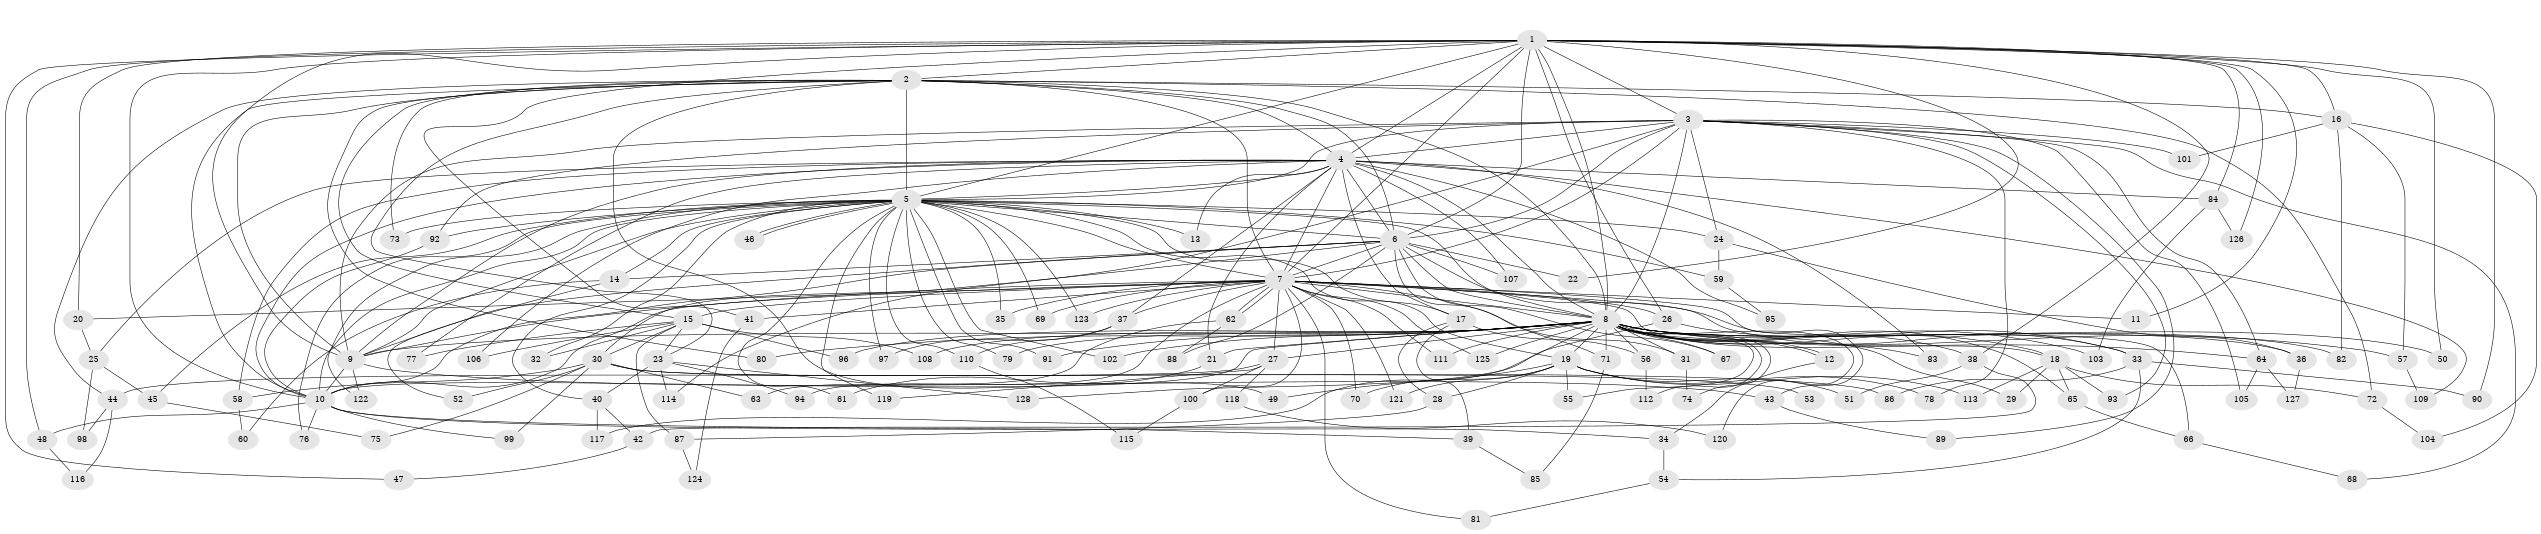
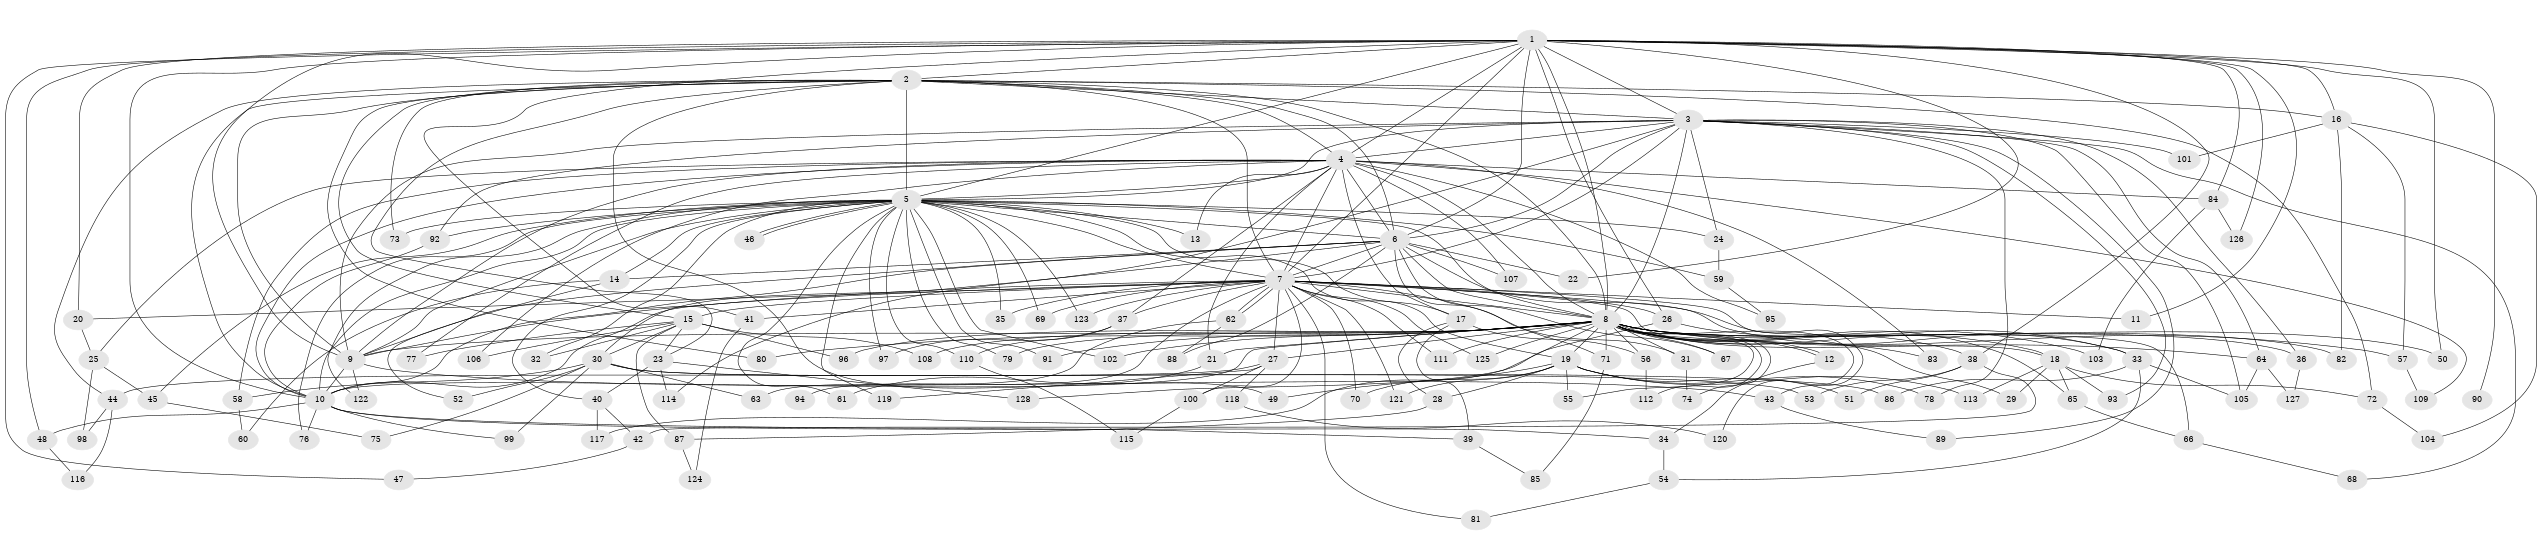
edge "2" -- "3": added
edge "24" -- "36": now "3" -- "36"
edge "33" -- "90": now "33" -- "105"
edge "23" -- "94": removed
edge "38" -- "53": added
